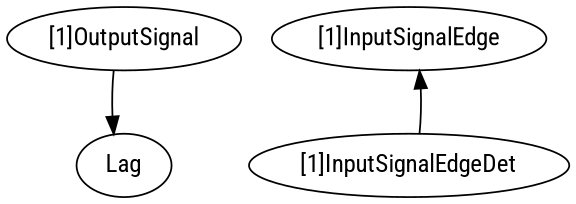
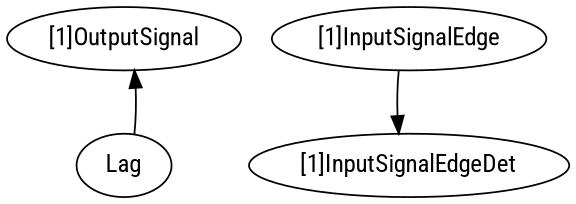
edge "[1]OutputSignal" -> "Lag": reversed
edge "[1]InputSignalEdgeDet" -> "[1]InputSignalEdge": reversed
